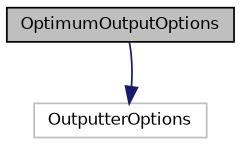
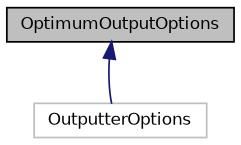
edge "OptimumOutputOptions" -> "OutputterOptions": reversed
